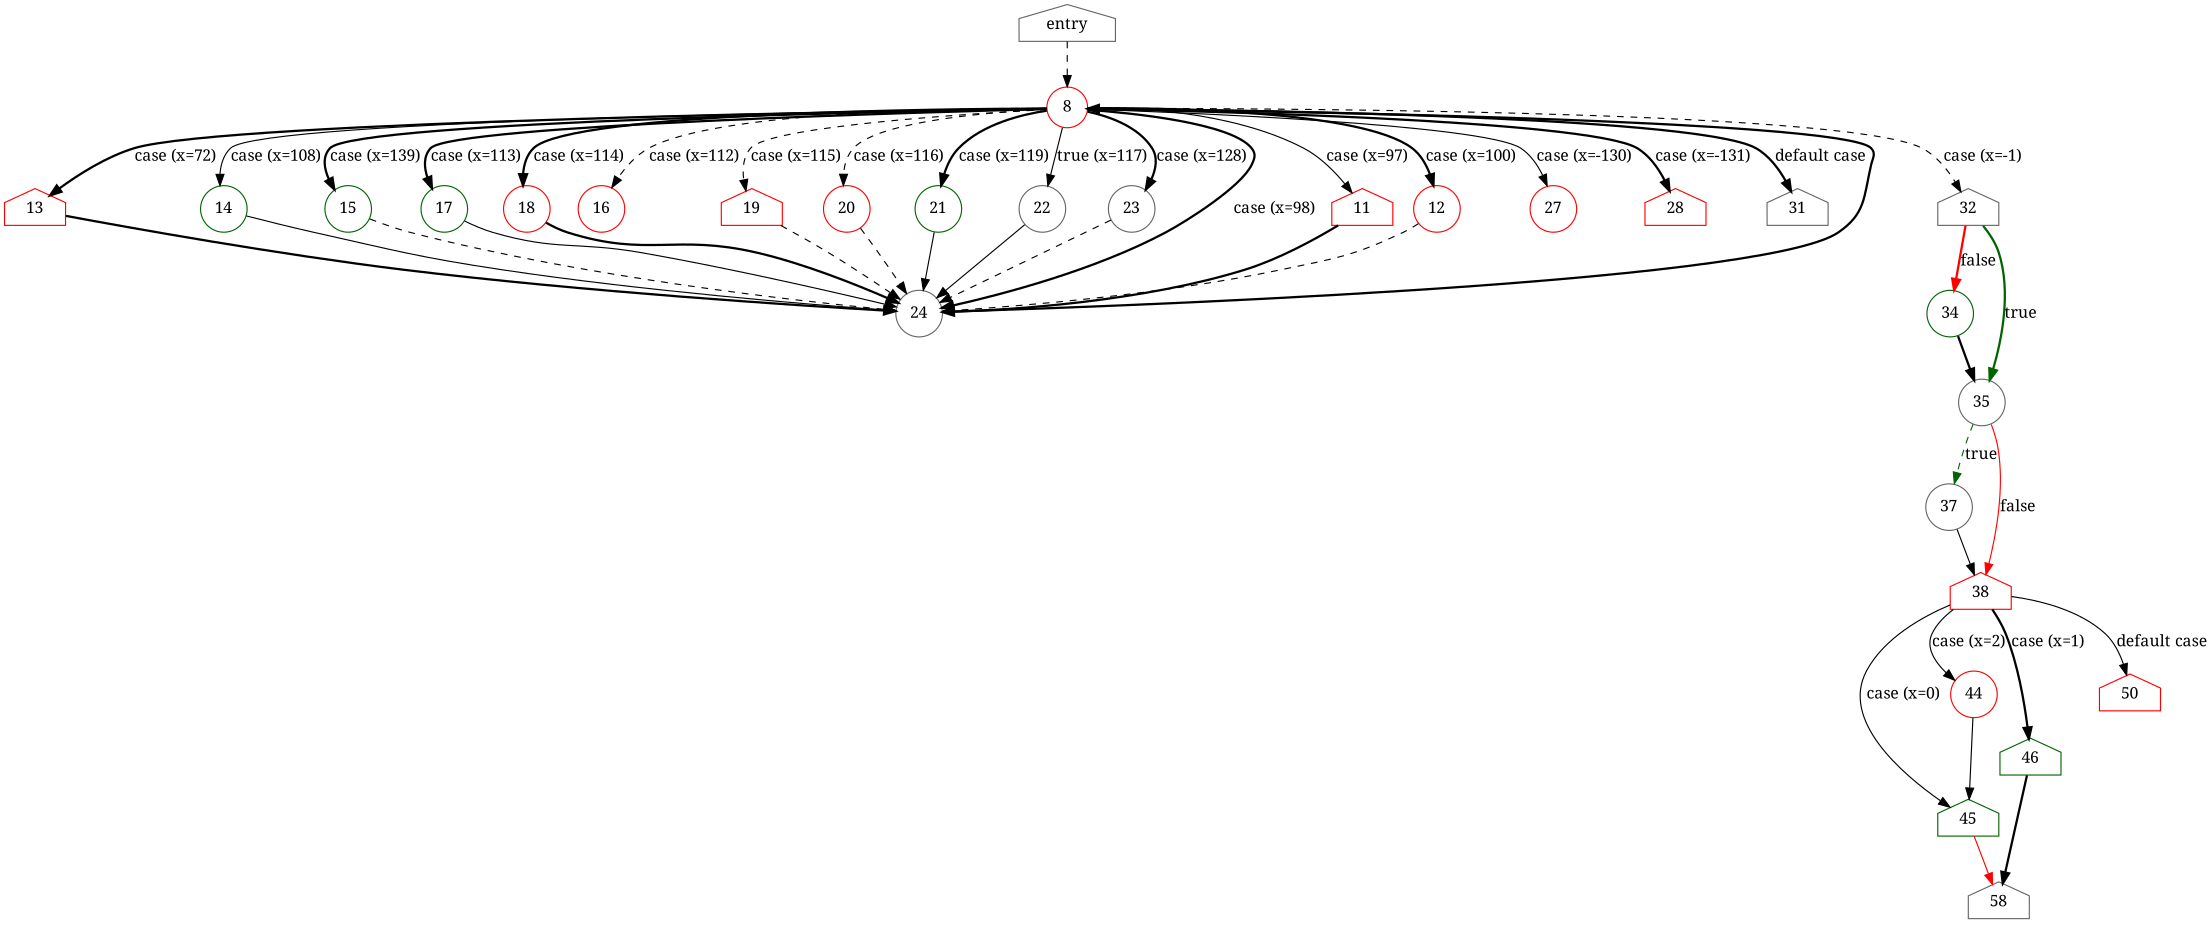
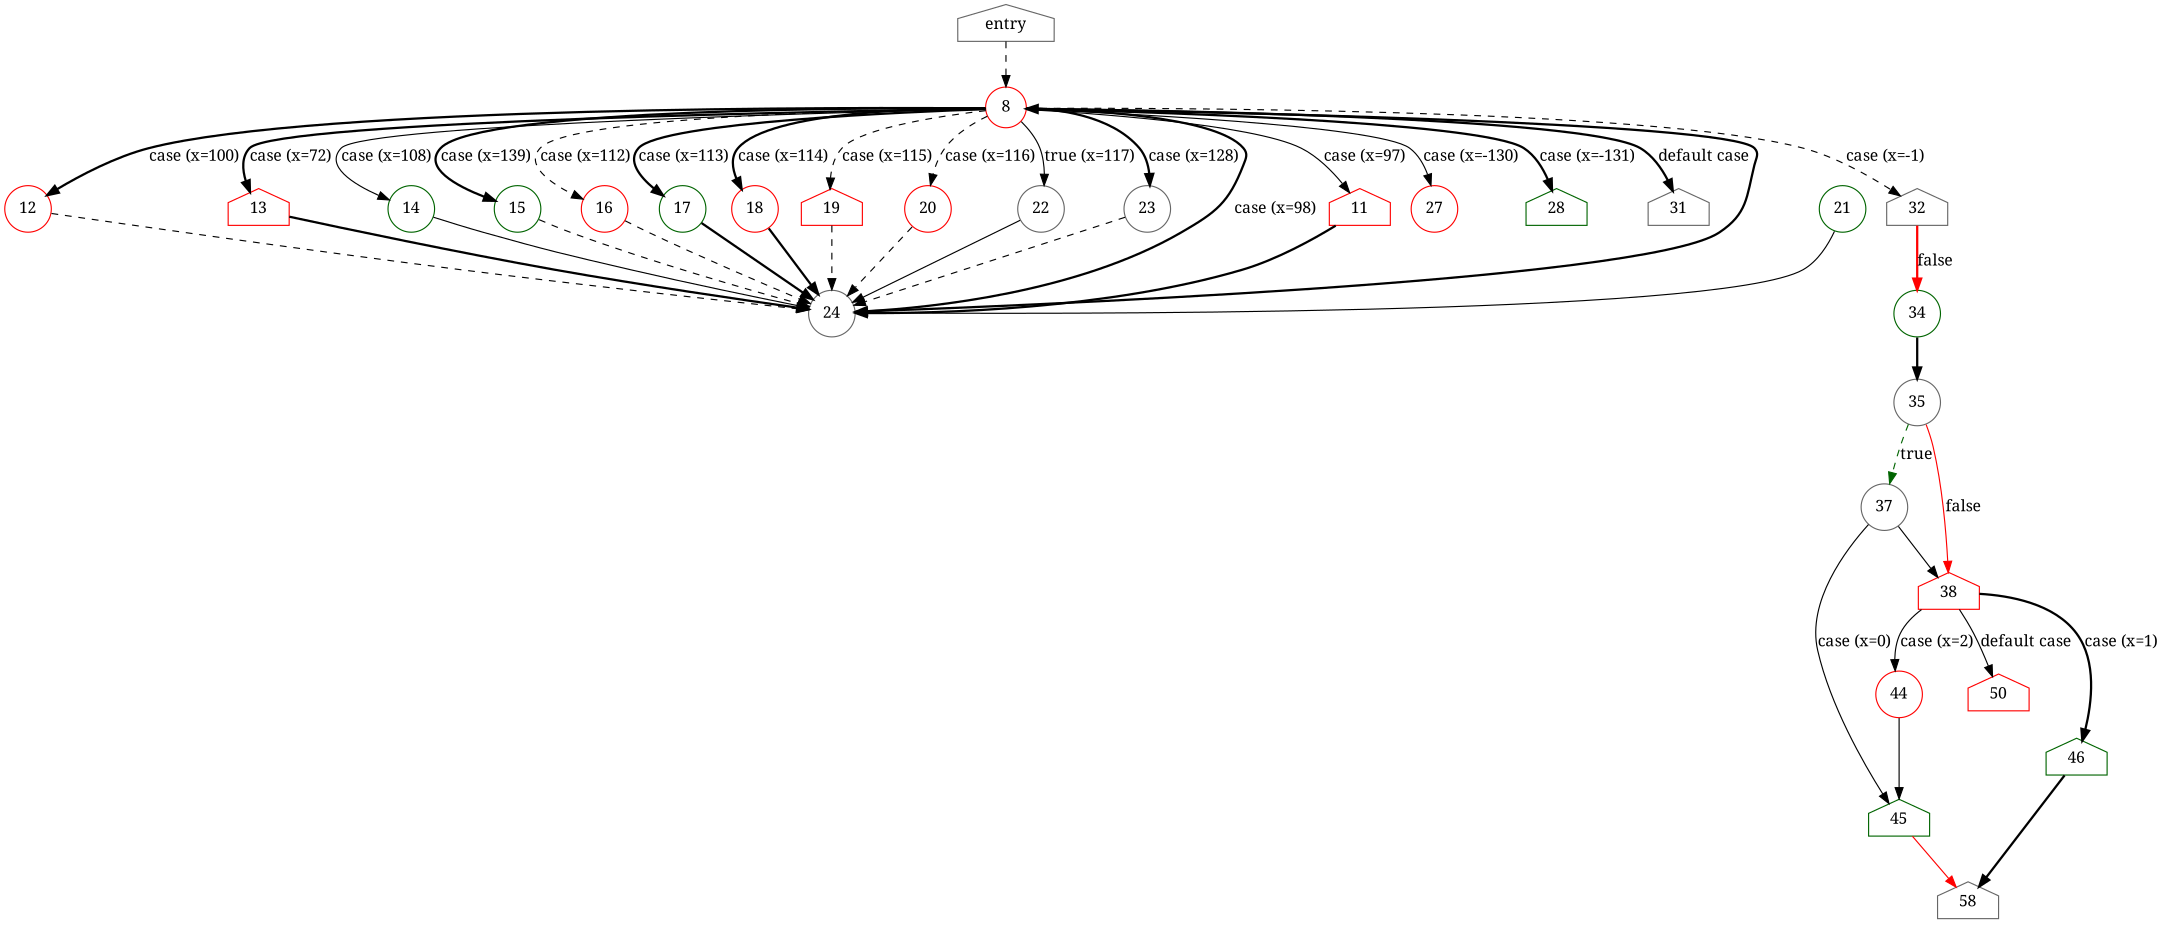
edge "8" -> "21": removed, label "case (x=119)"
node "28": color red -> darkgreen
edge "17" -> "24": style solid -> bold
edge "16" -> "24": added
edge "32" -> "35": removed, label "true"
edge "38" -> "45": now "37" -> "45"
